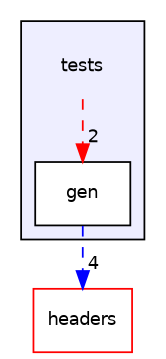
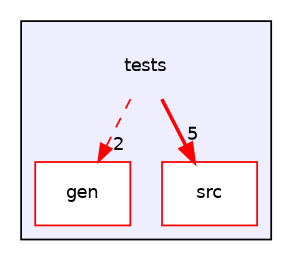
node "gen": color black -> red
node "src": added
node "headers": removed
